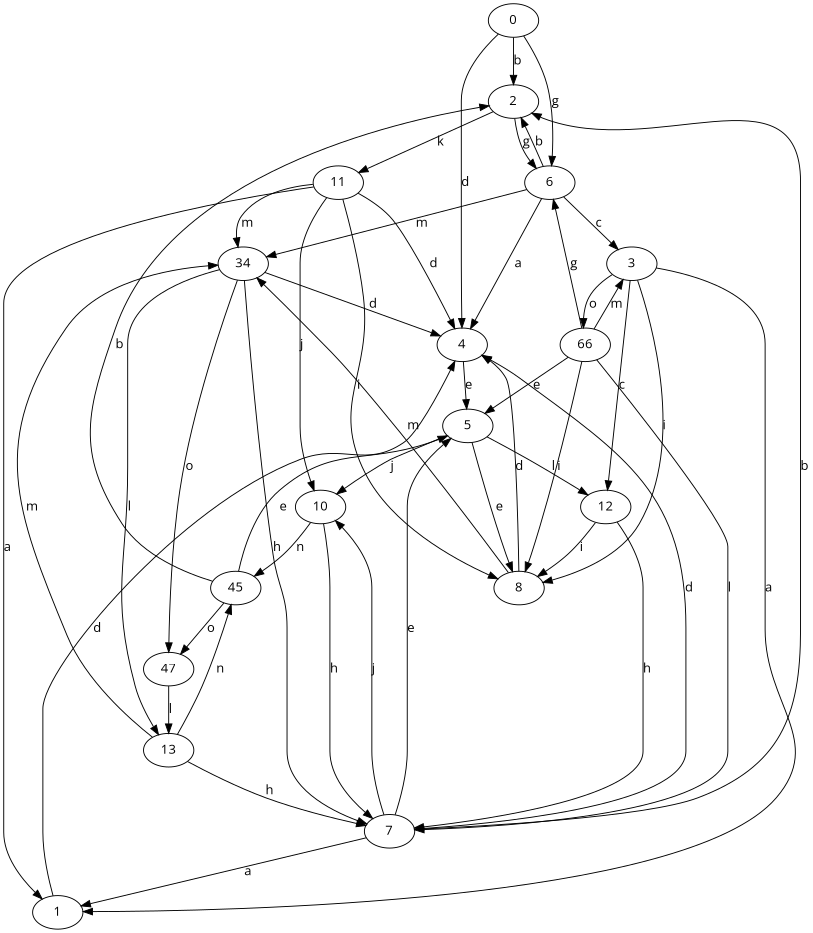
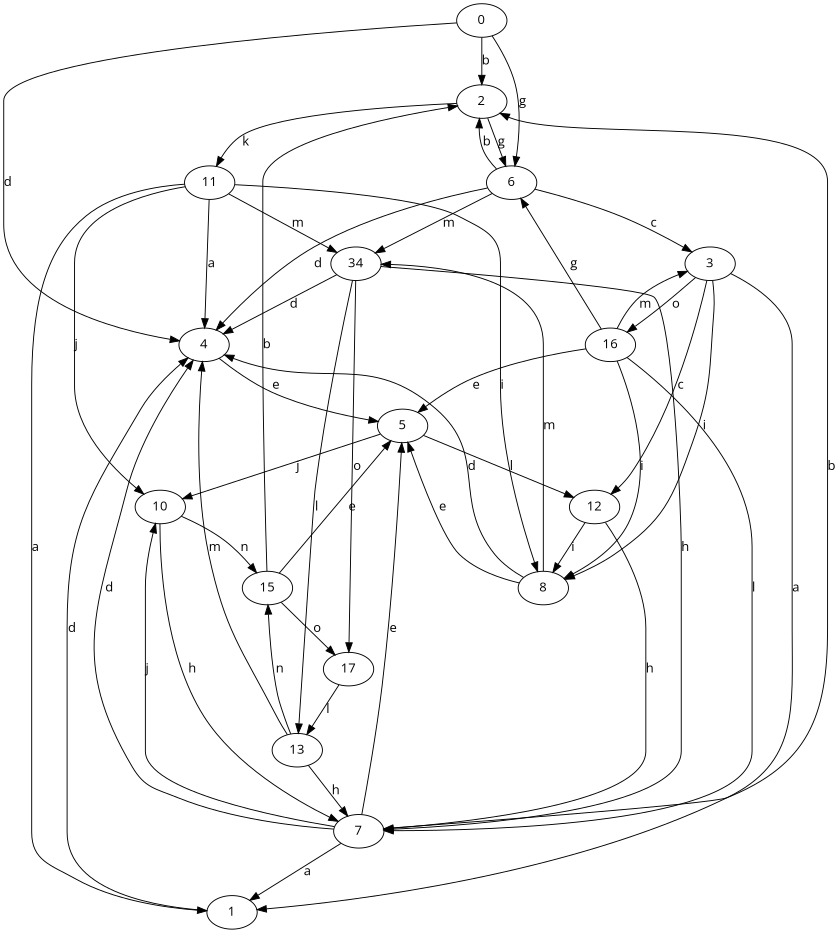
edge "11" -> "4": label "d" -> "a"
edge "6" -> "4": label "a" -> "d"
node "66": label "66" -> "16"
edge "13" -> "34": now "13" -> "4"
edge "5" -> "8": reversed
node "45": label "45" -> "15"
node "47": label "47" -> "17"
